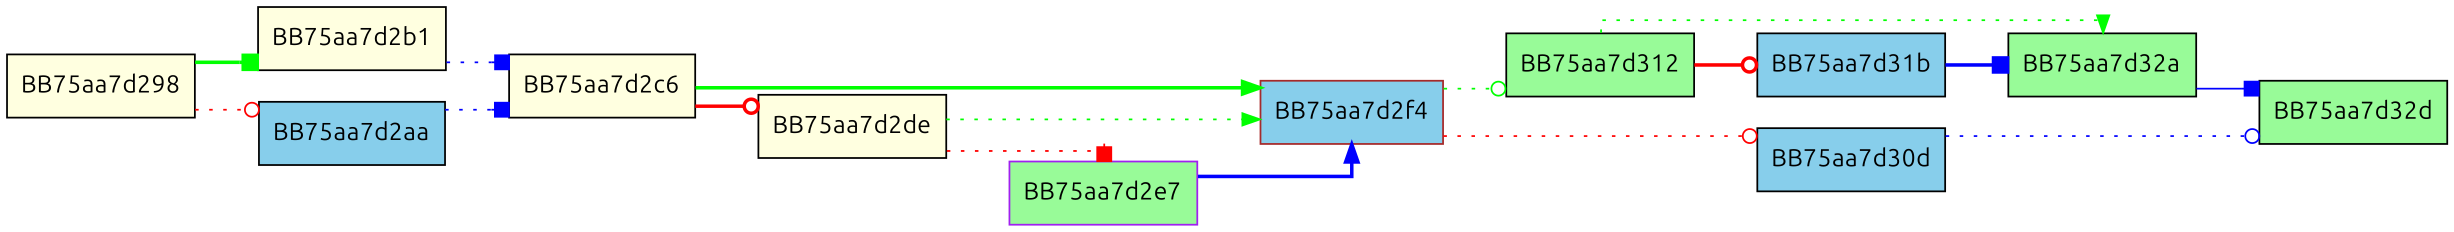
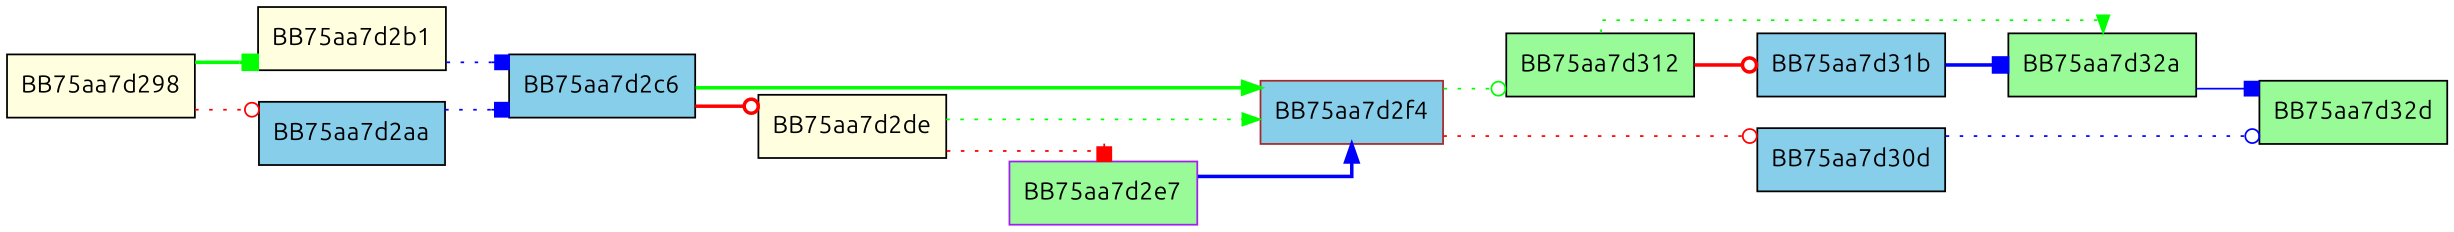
node "BB75aa7d2c6": fillcolor lightyellow -> skyblue
